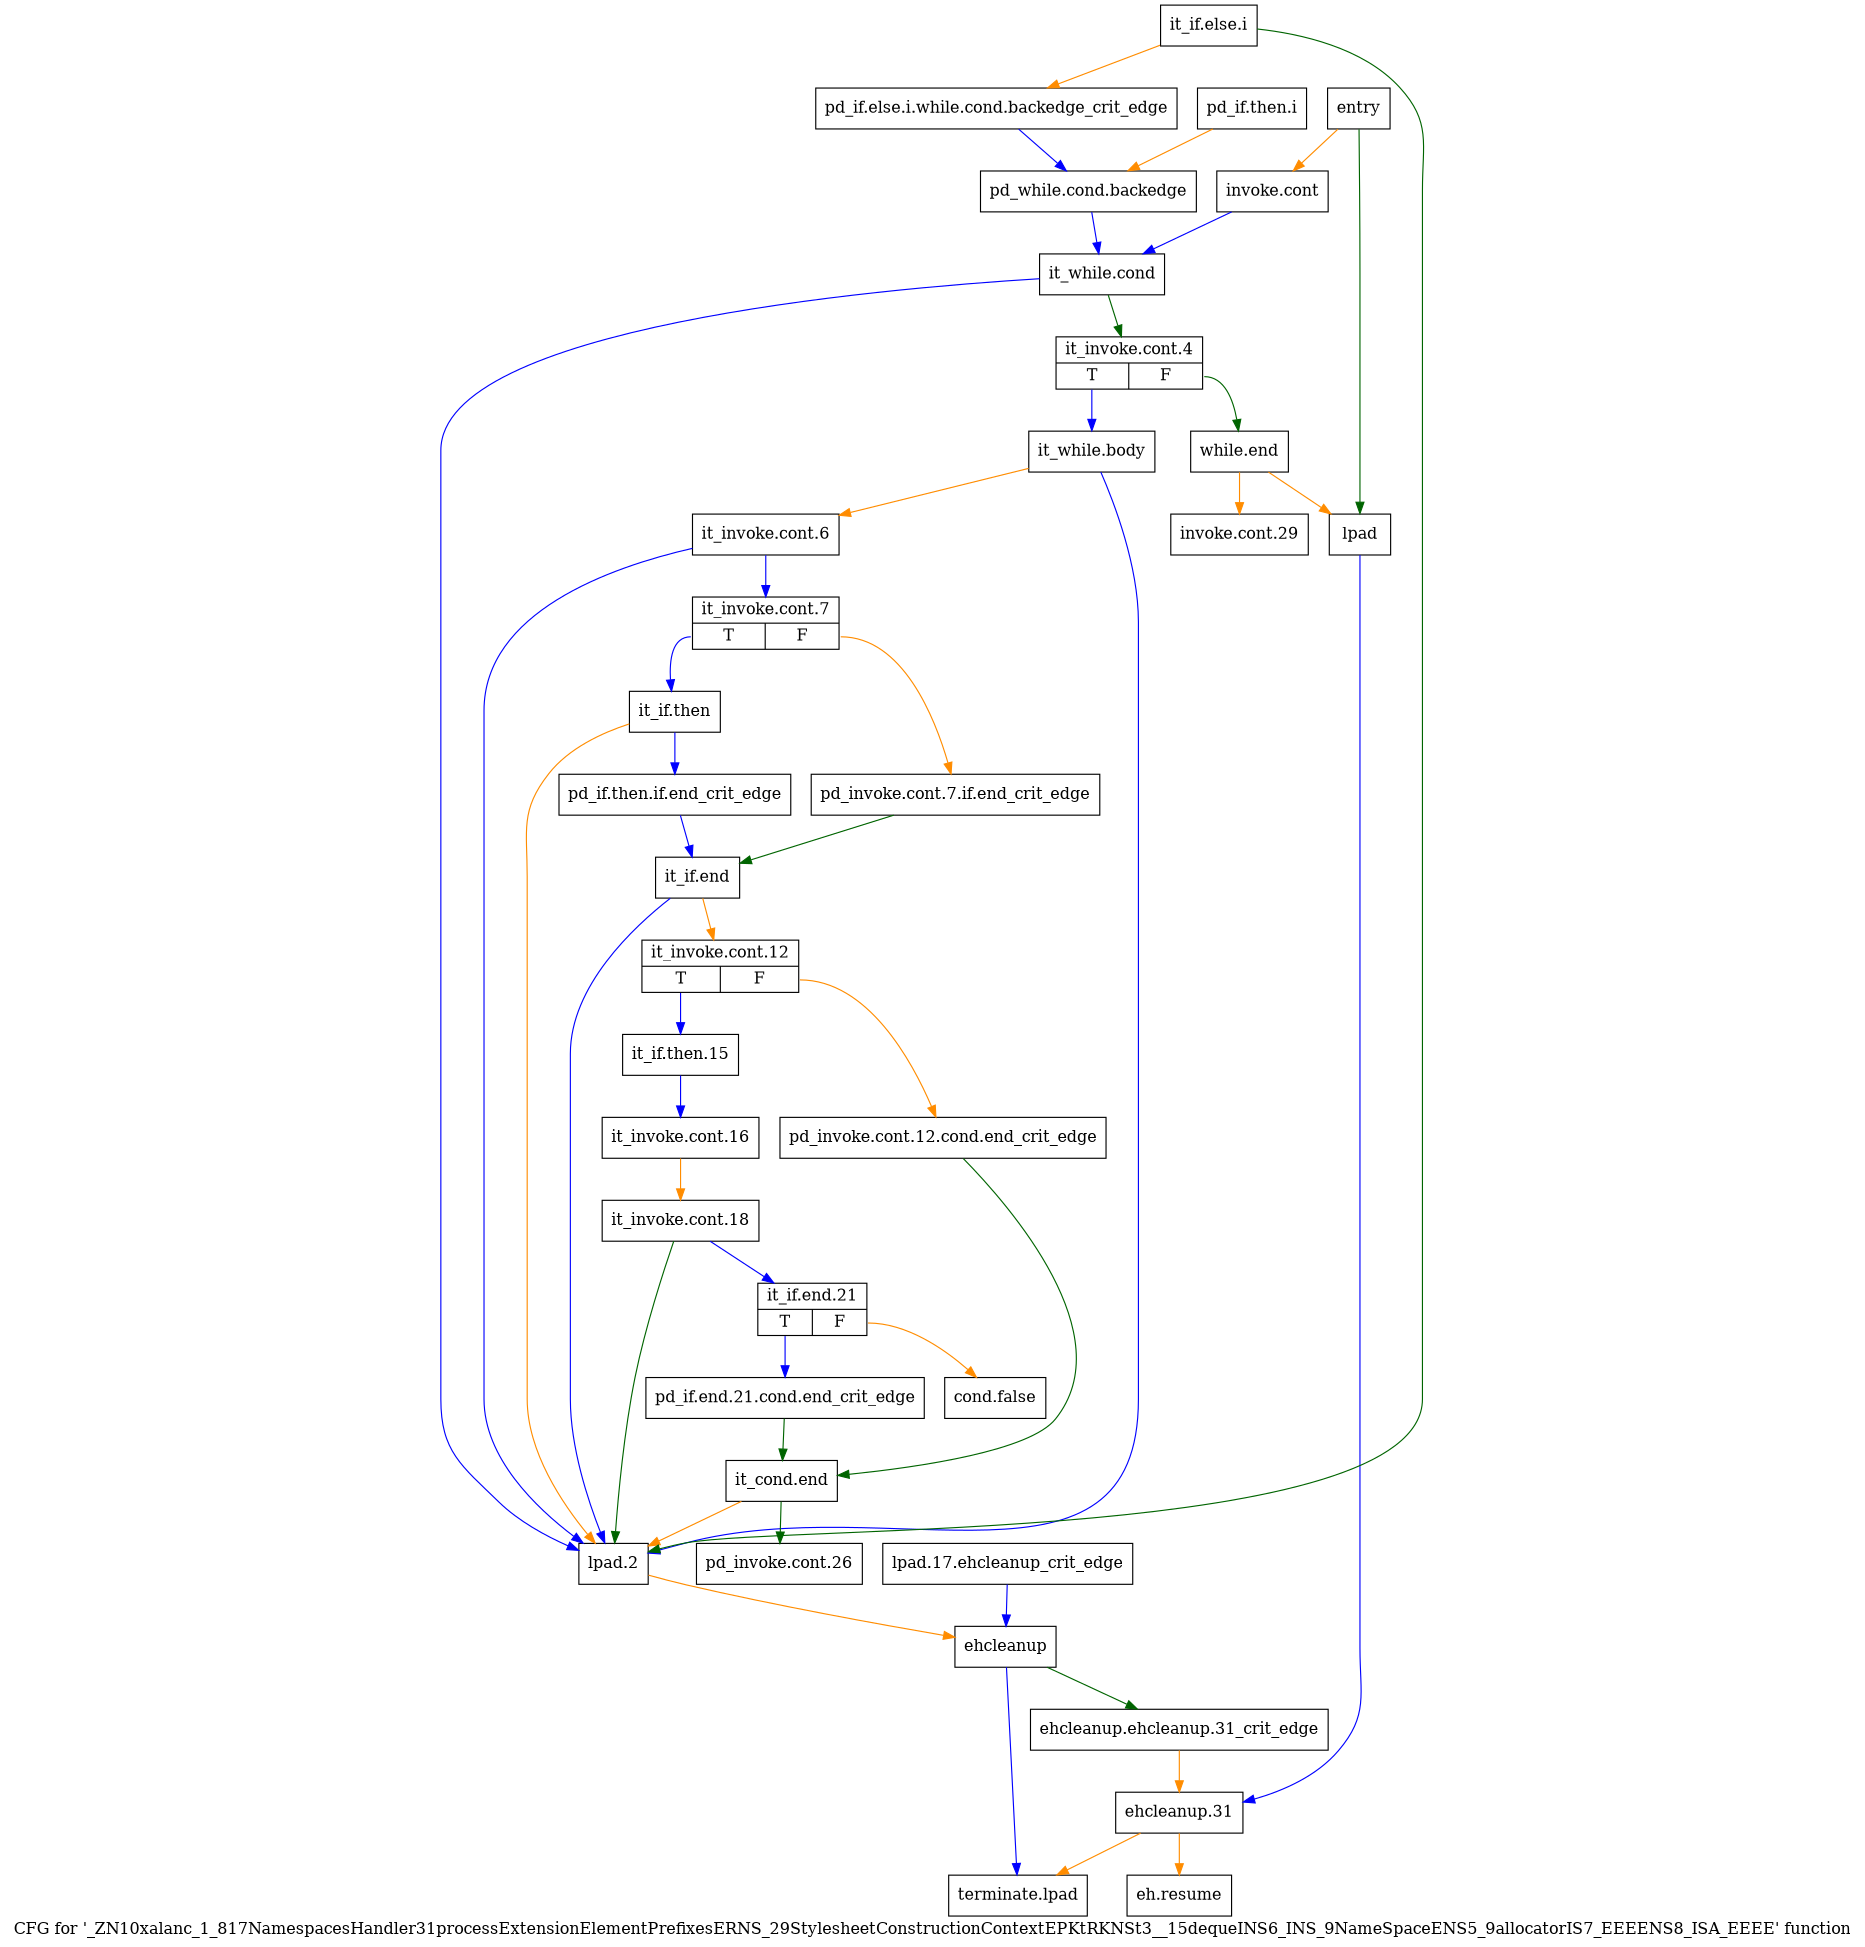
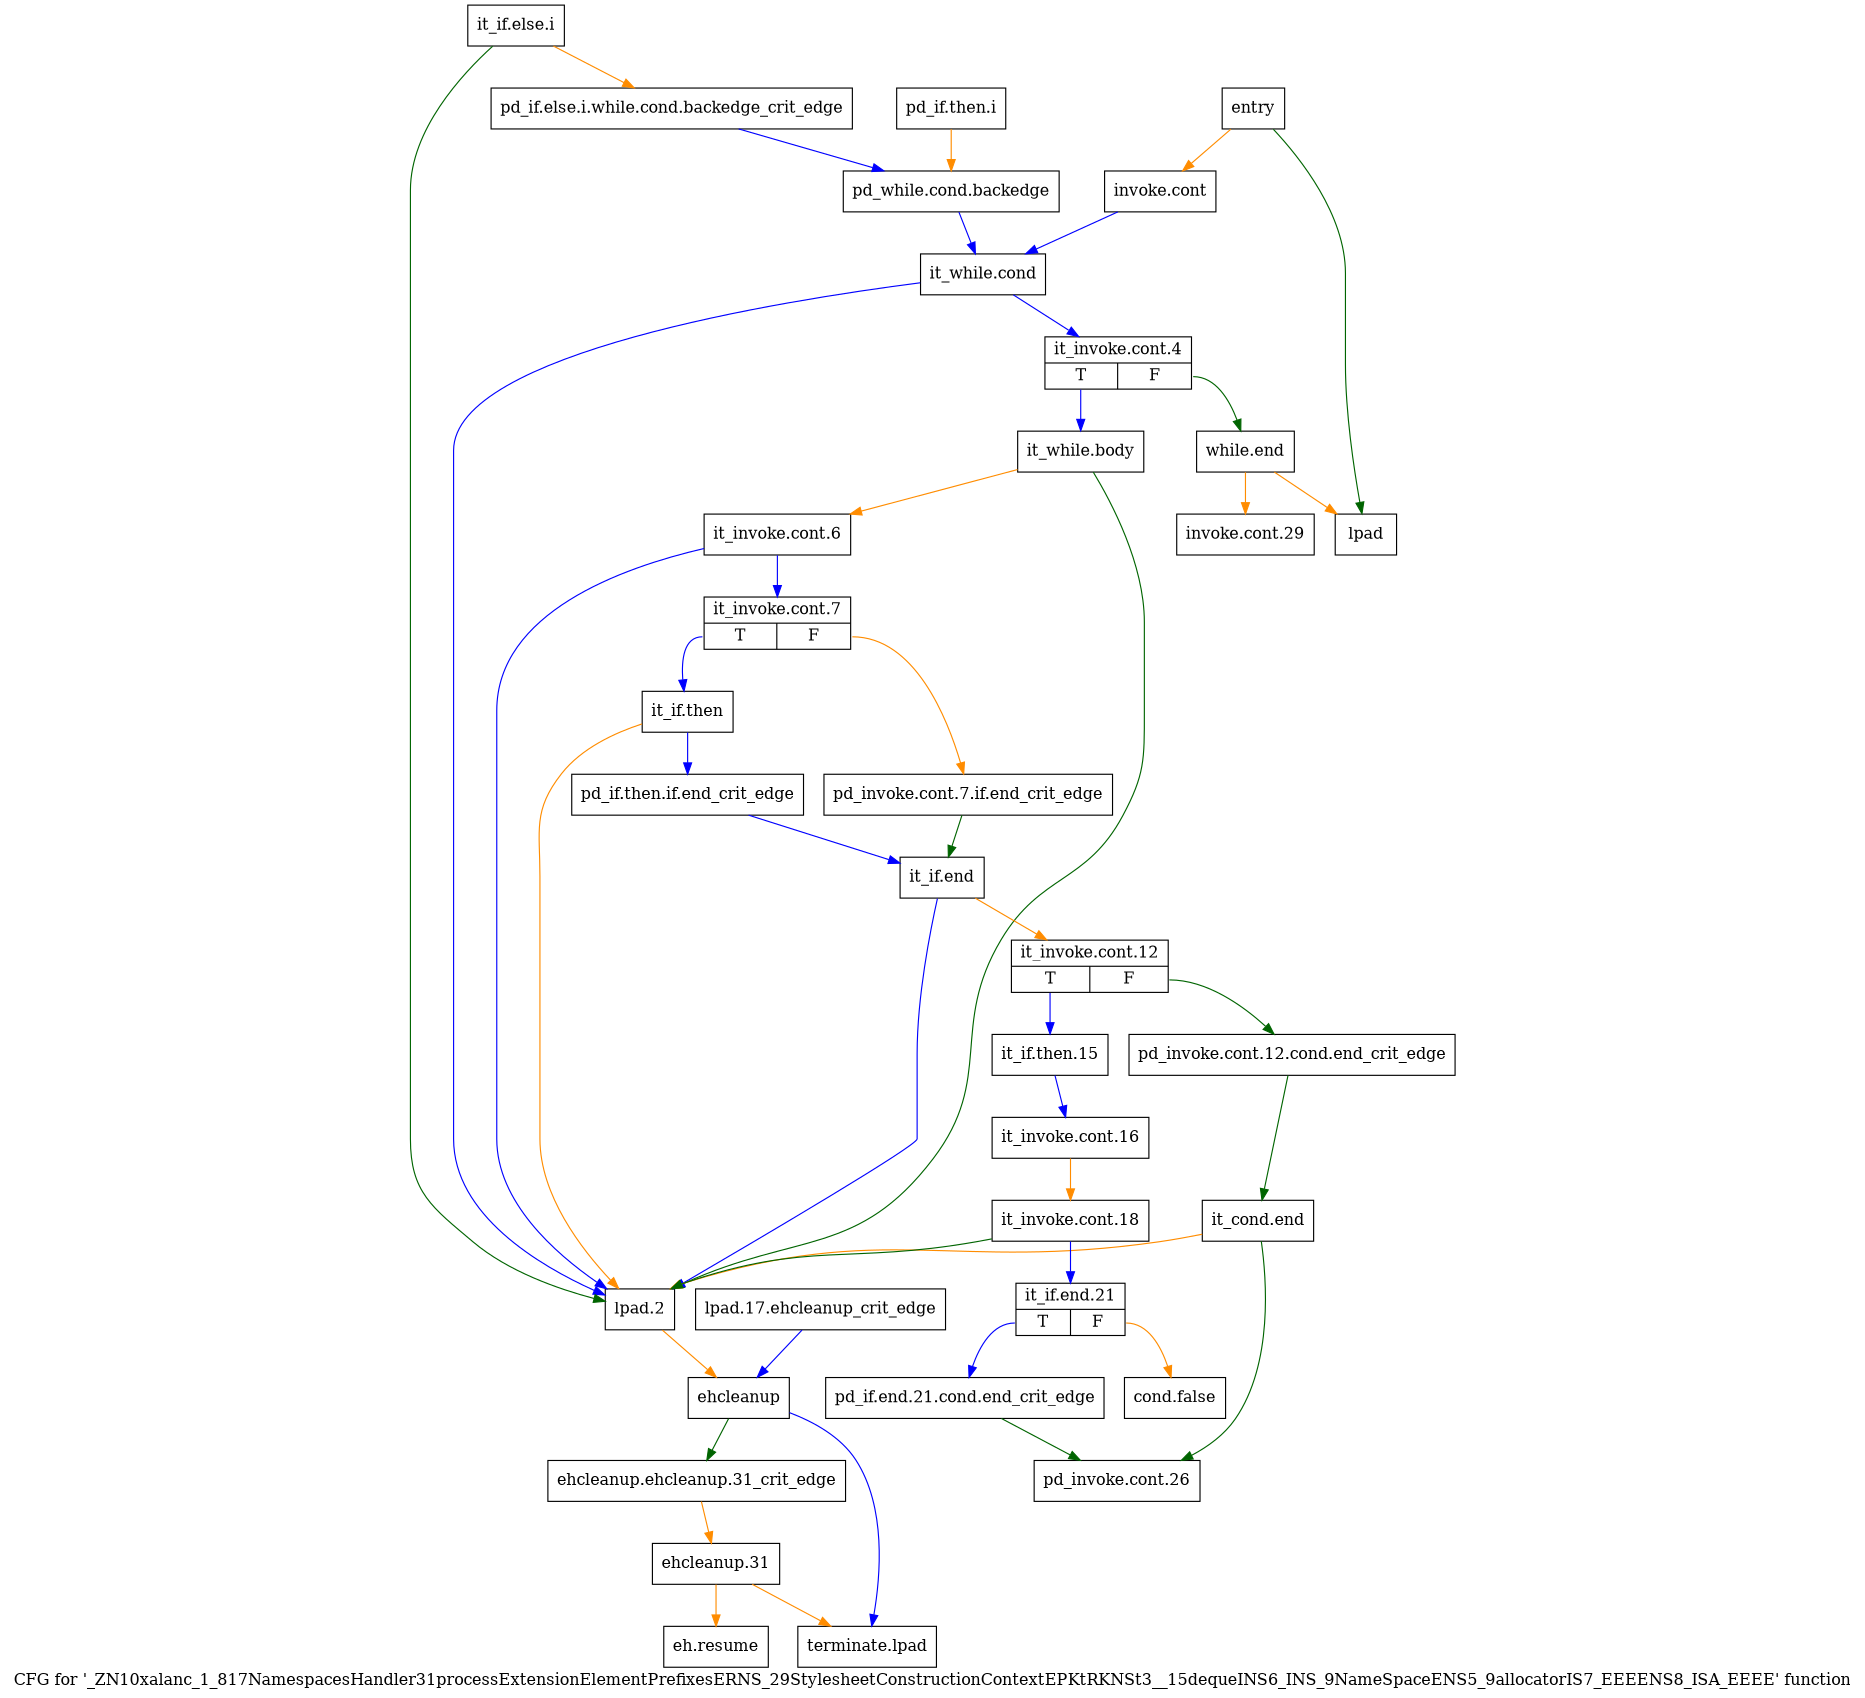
edge "it_while.cond" -> "it_invoke.cont.4": color darkgreen -> blue
edge "it_invoke.cont.12" -> "pd_invoke.cont.12.cond.end_crit_edge": color darkorange -> darkgreen
edge "lpad" -> "ehcleanup.31": removed
edge "it_while.body" -> "lpad.2": color blue -> darkgreen
edge "pd_if.end.21.cond.end_crit_edge" -> "it_cond.end": now "pd_if.end.21.cond.end_crit_edge" -> "pd_invoke.cont.26"
